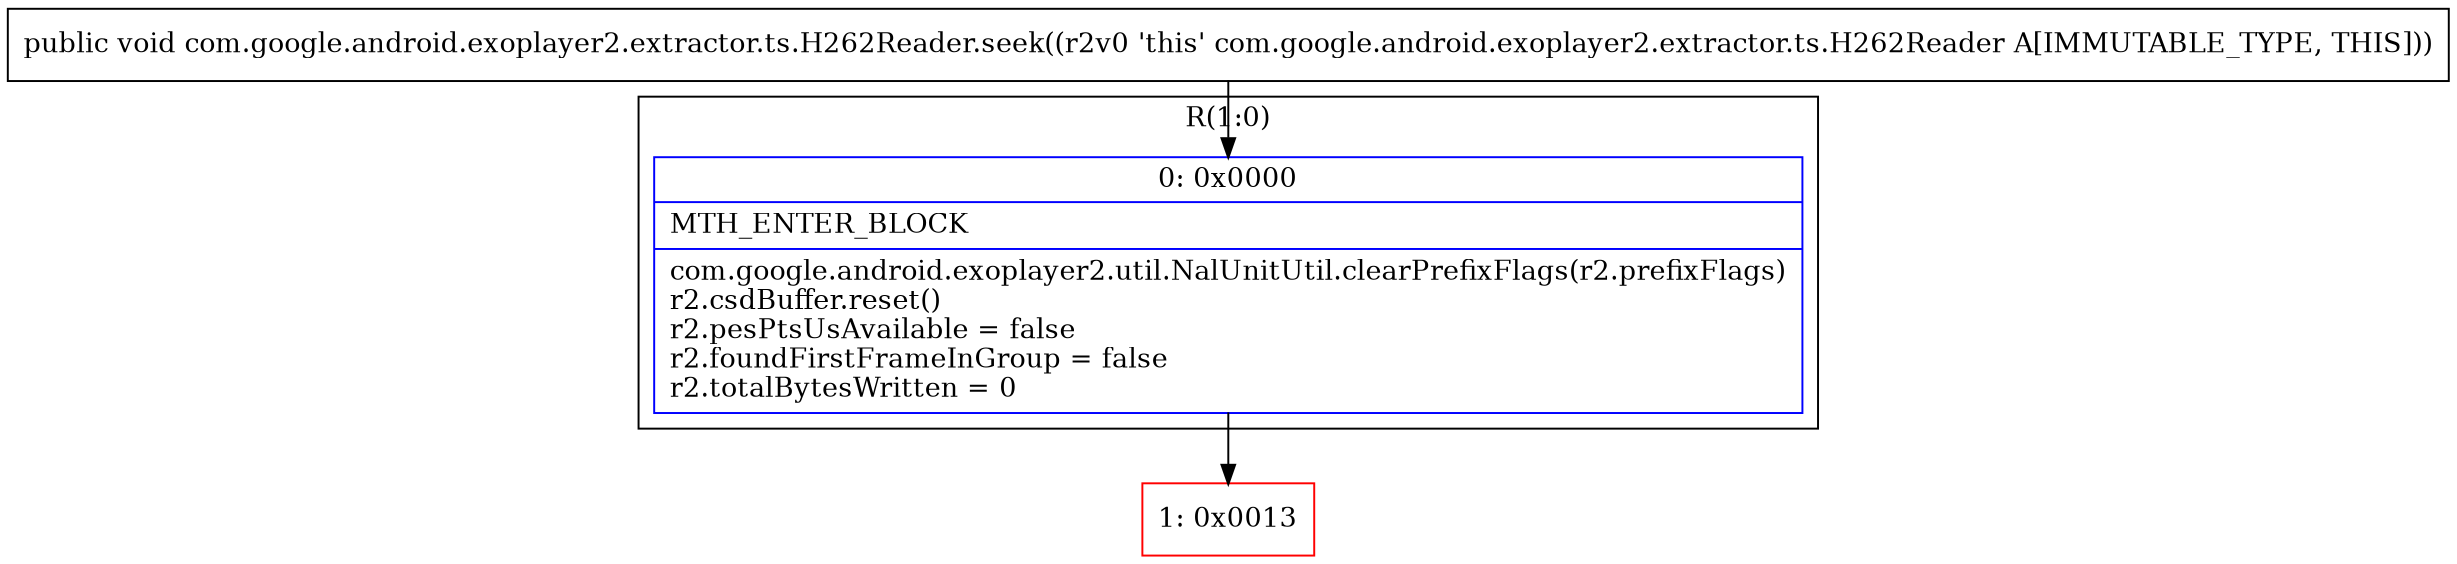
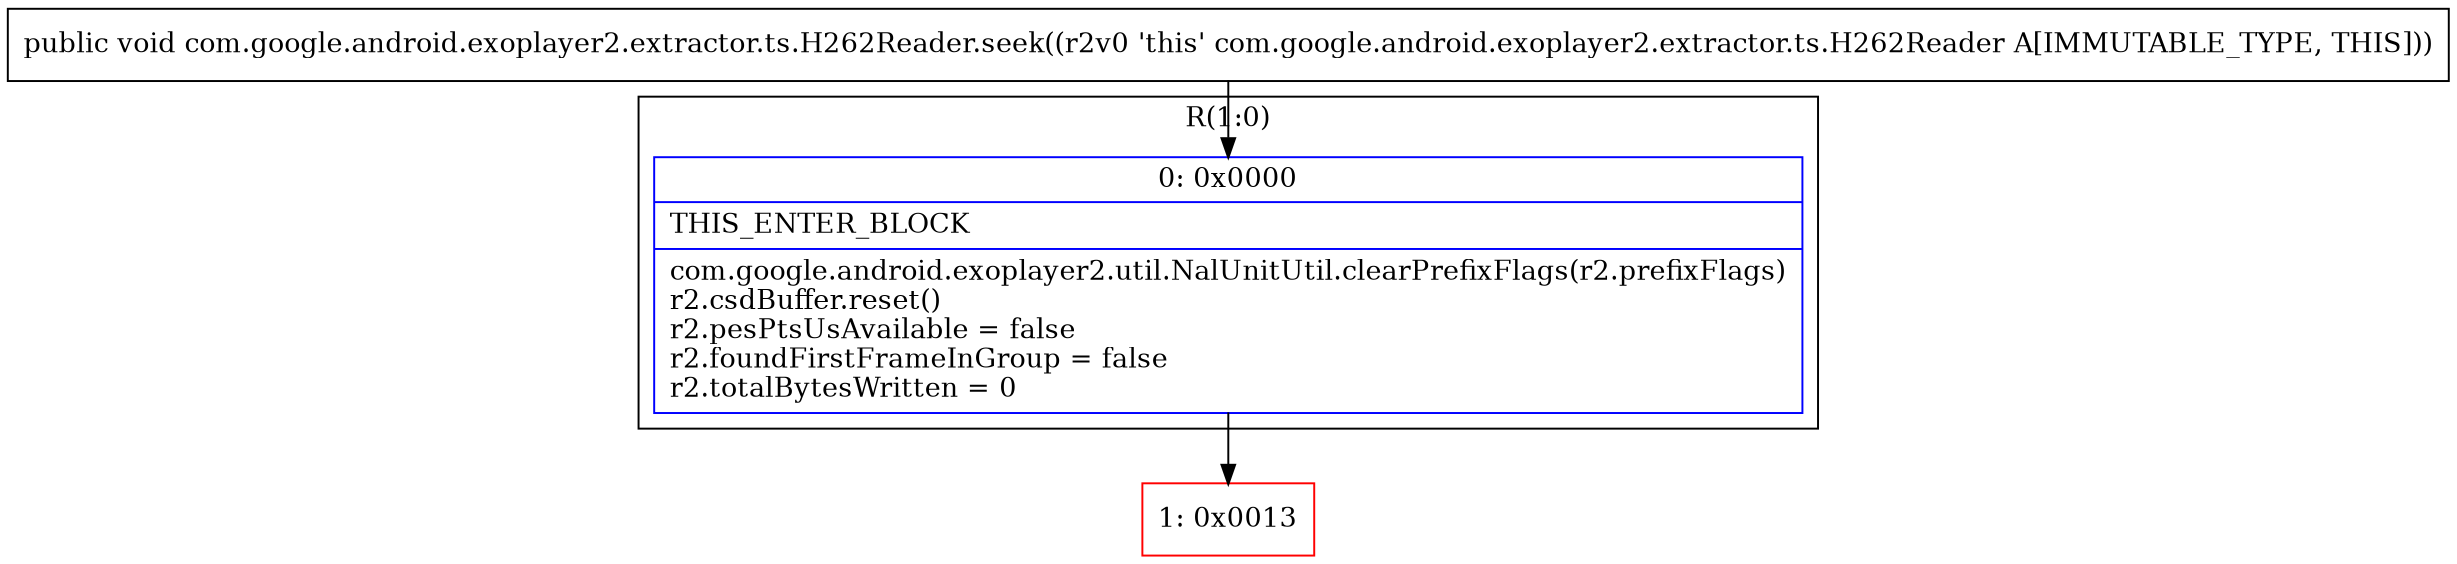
node "0: 0x0000": text "MTH_ENTER_BLOCK" -> "THIS_ENTER_BLOCK"
